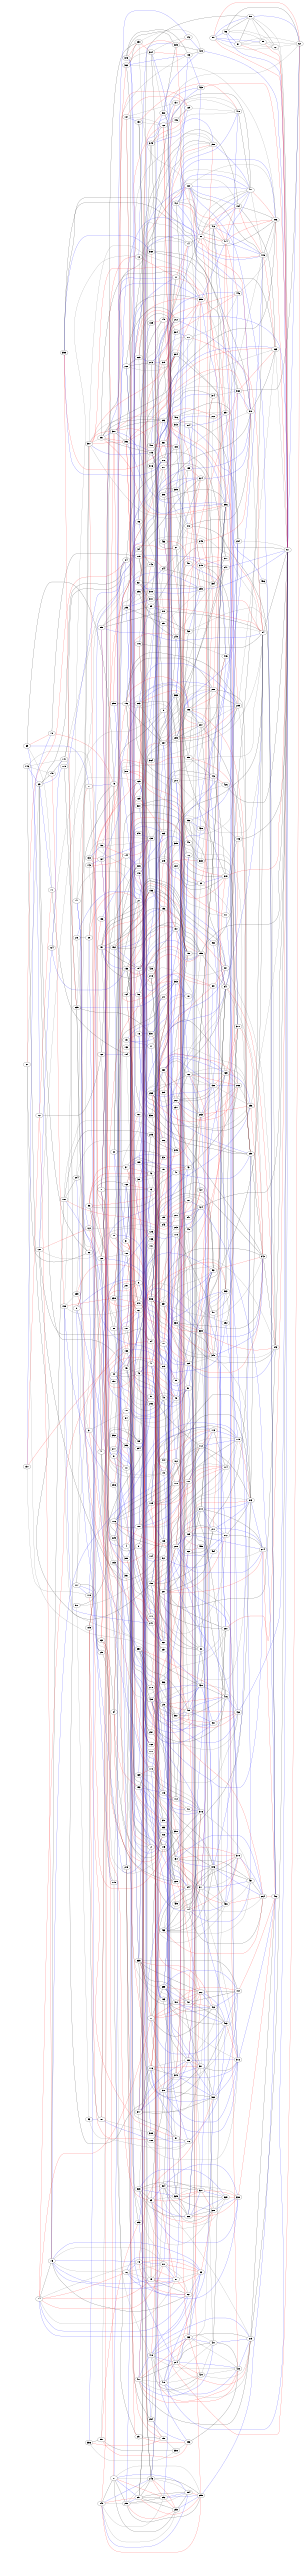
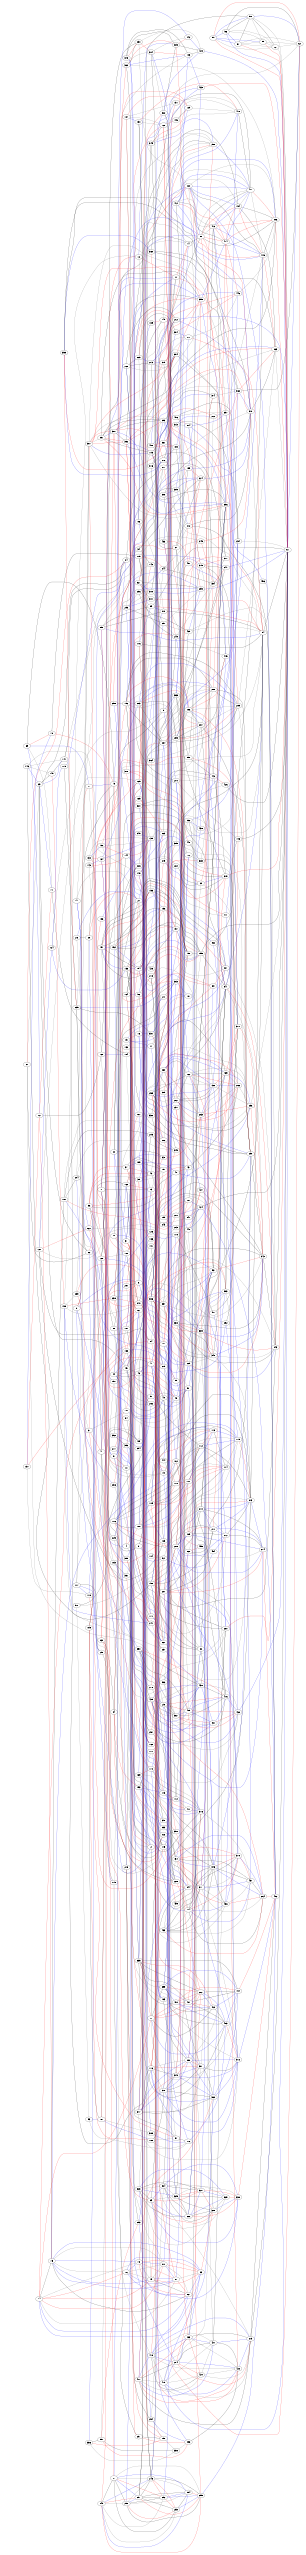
node "122": label "122" -> "622"
